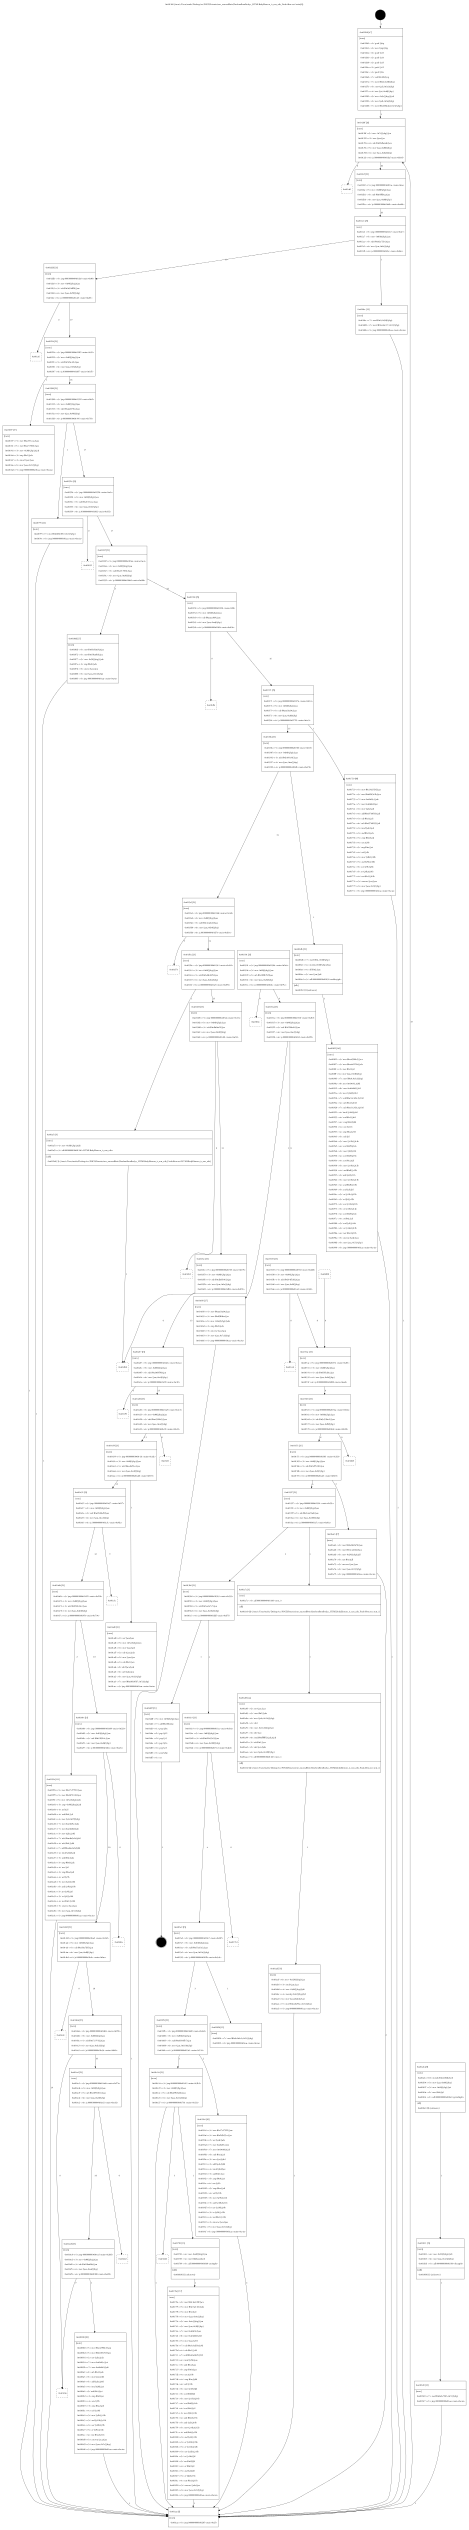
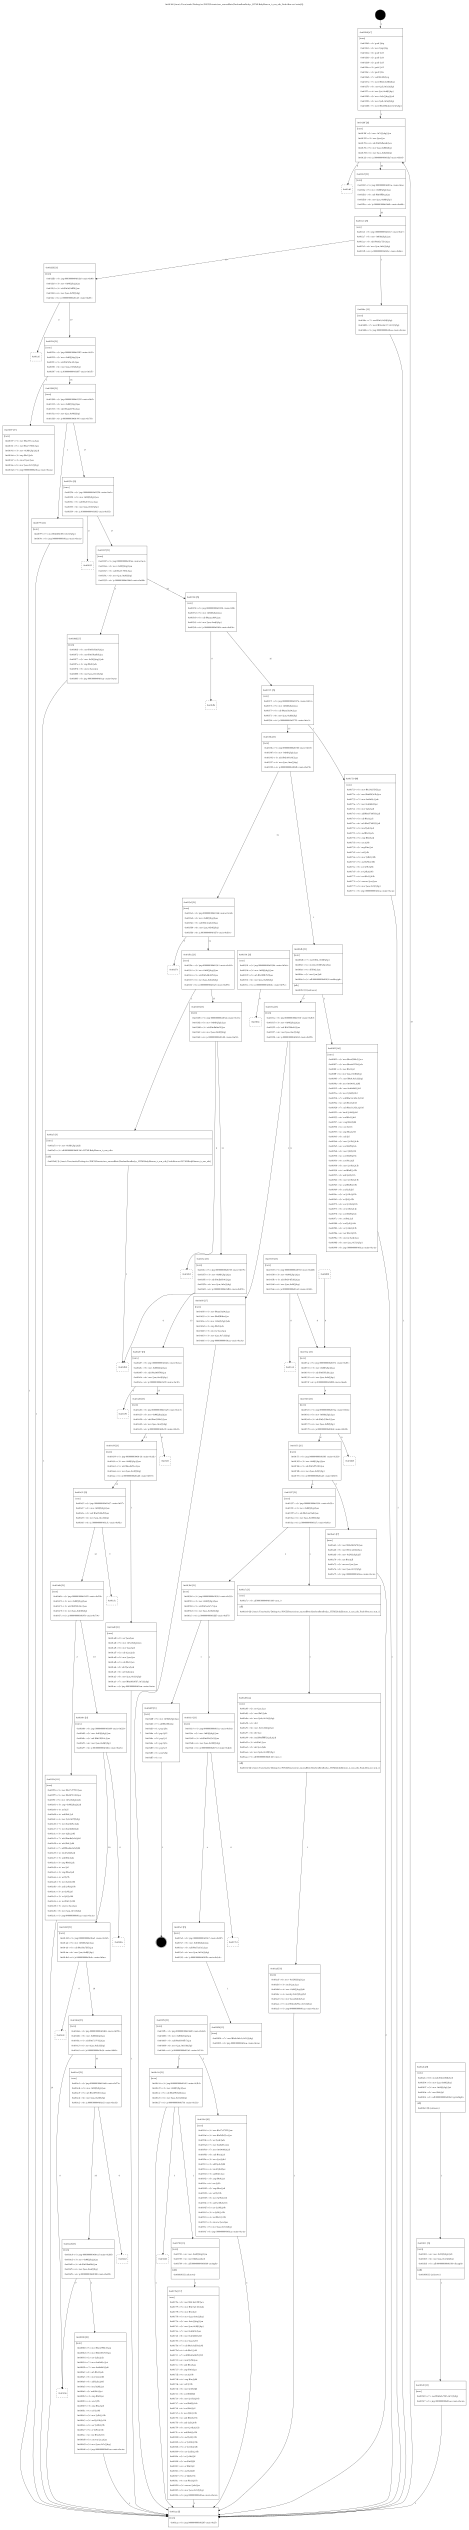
edge "0x401501 [25]" -> "0x40151a [25]": now "0x4018db [23]" -> "0x40151a [25]"
edge "0x4015e2 [25]" -> "0x4015fb [25]": removed, label "3"
